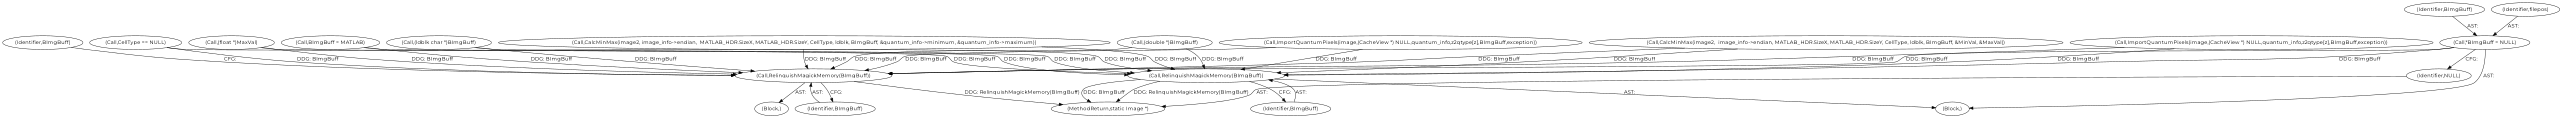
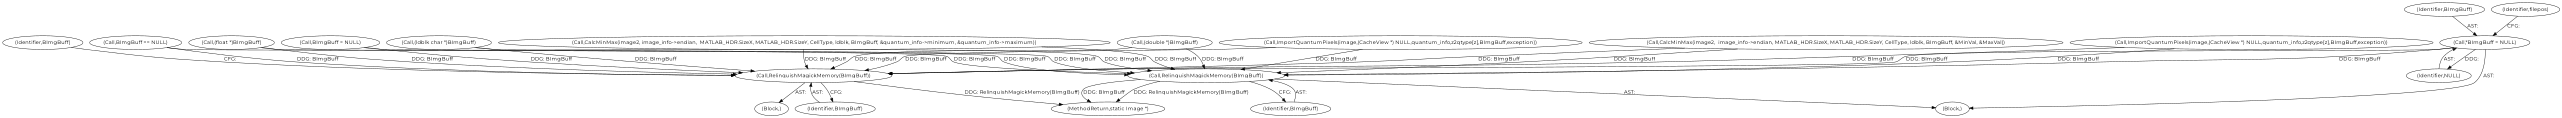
edge "(Identifier,filepos)" -> "(Call,*BImgBuff = NULL)": label "AST: " -> "CFG: "
node "(Call,CellType == NULL)": label "(Call,CellType == NULL)" -> "(Call,BImgBuff == NULL)"
node "(Call,(float *)MaxVal)": label "(Call,(float *)MaxVal)" -> "(Call,(float *)BImgBuff)"
node "(Call,BImgBuff = MATLAB)": label "(Call,BImgBuff = MATLAB)" -> "(Call,BImgBuff = NULL)"
edge "(Call,*BImgBuff = NULL)" -> "(Identifier,NULL)": label "CFG: " -> "DDG: "
edge "(Identifier,NULL)" -> "(MethodReturn,static Image *)": now "(Identifier,NULL)" -> "(Call,*BImgBuff = NULL)"
